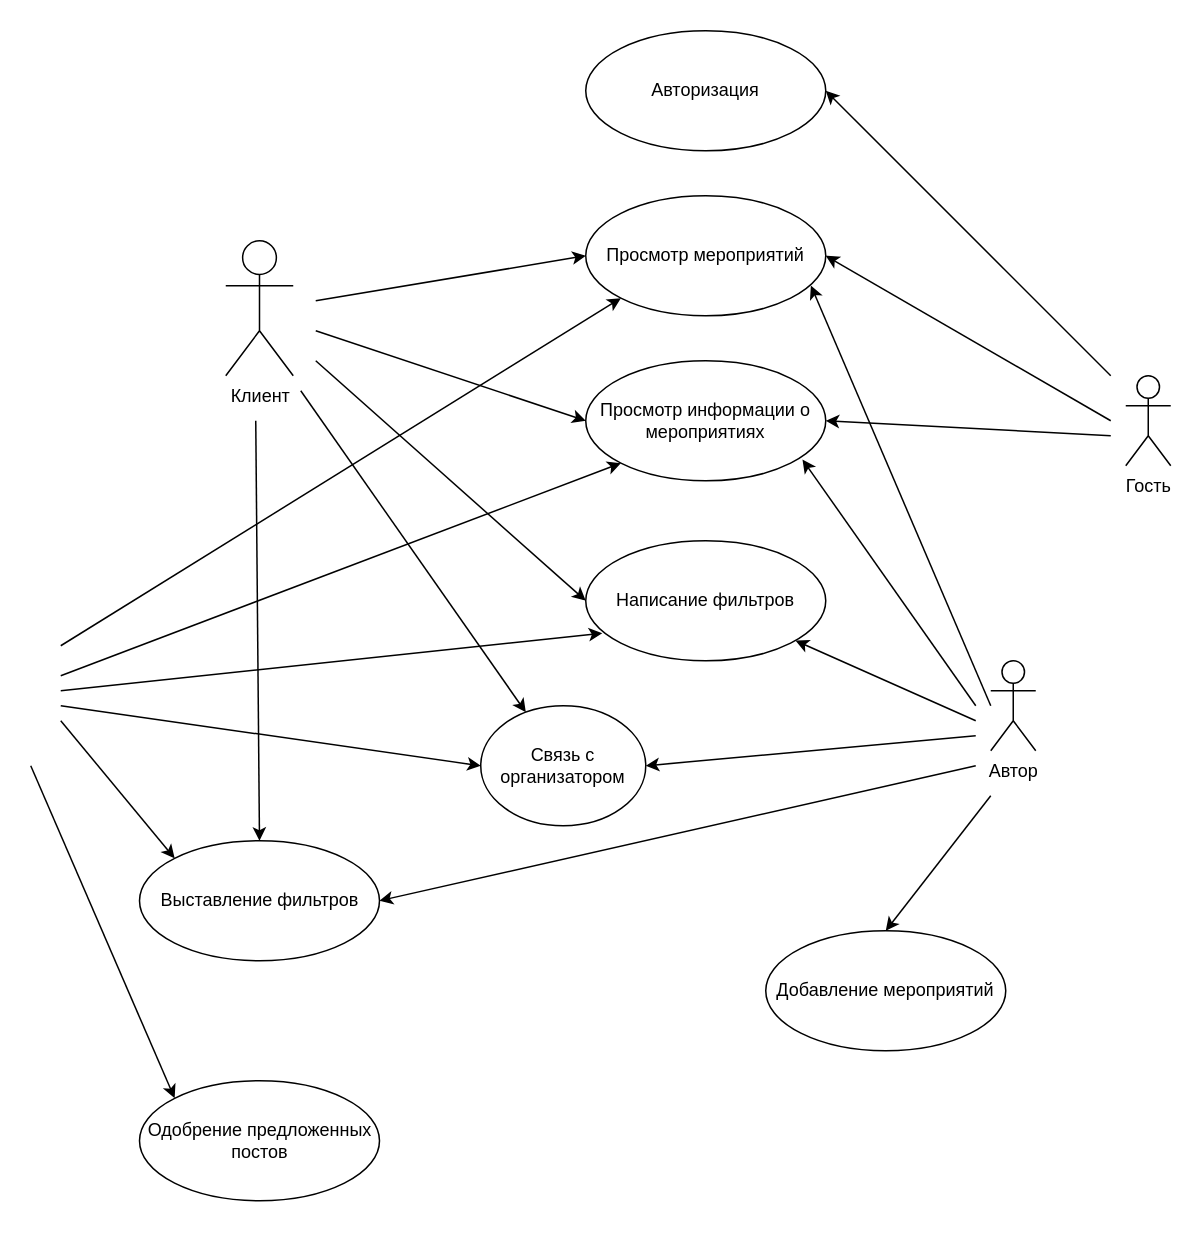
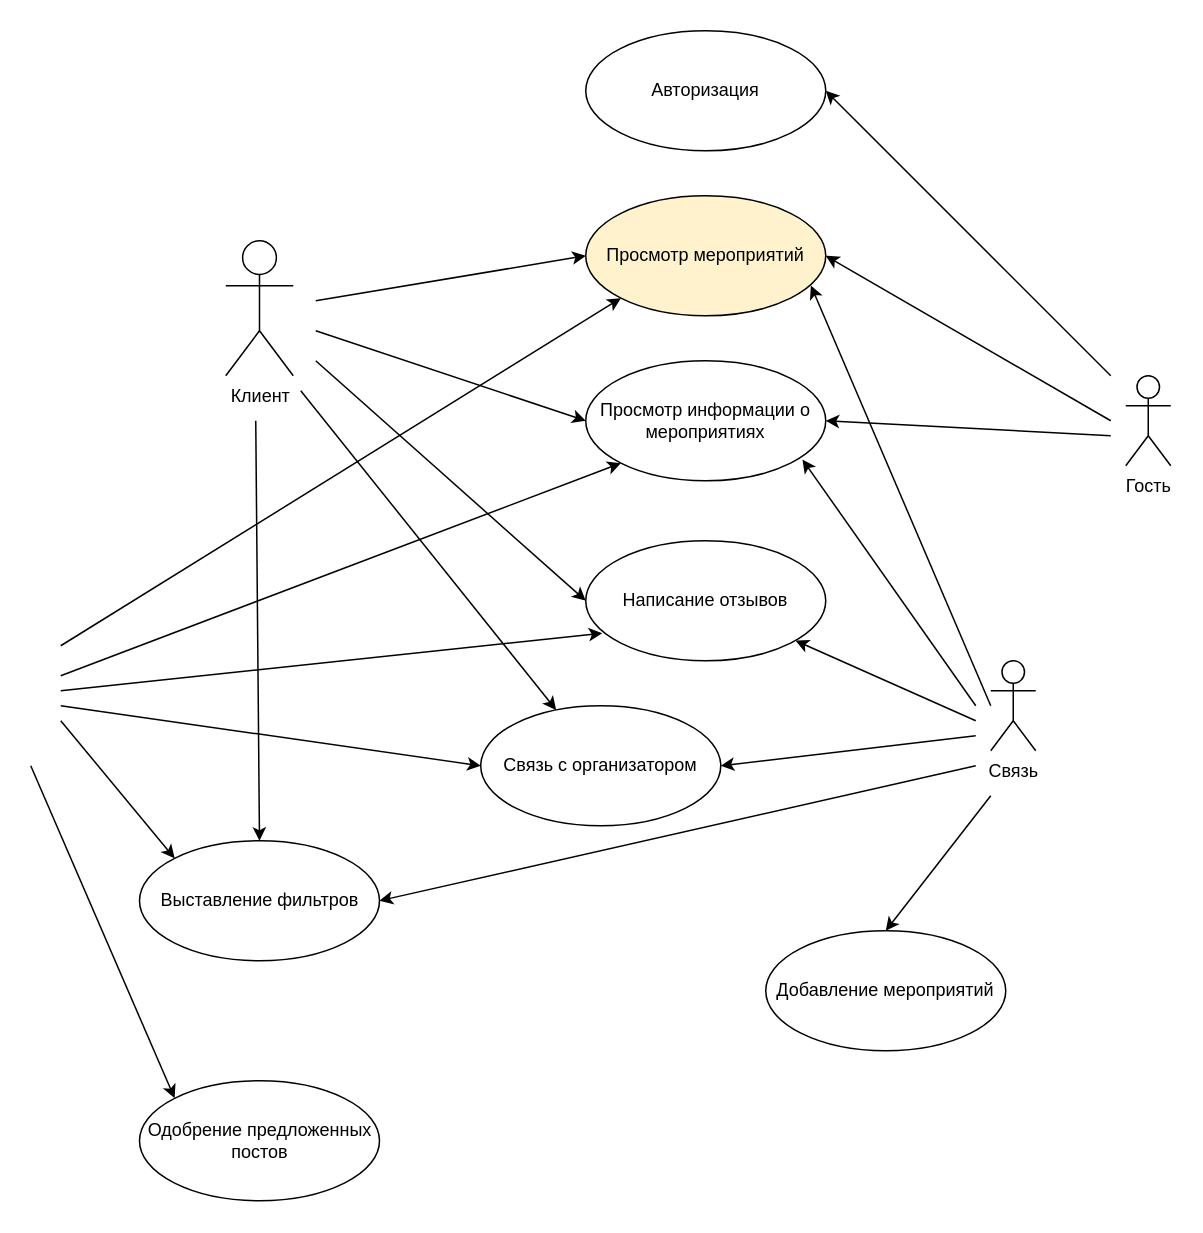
node "Просмотр мероприятий": fillcolor #ffffff -> #fff2cc
node "Написание фильтров": label "Написание фильтров" -> "Написание отзывов"
node "Связь с организатором": size 165x120 -> 240x120
node "Автор": label "Автор" -> "Связь"
